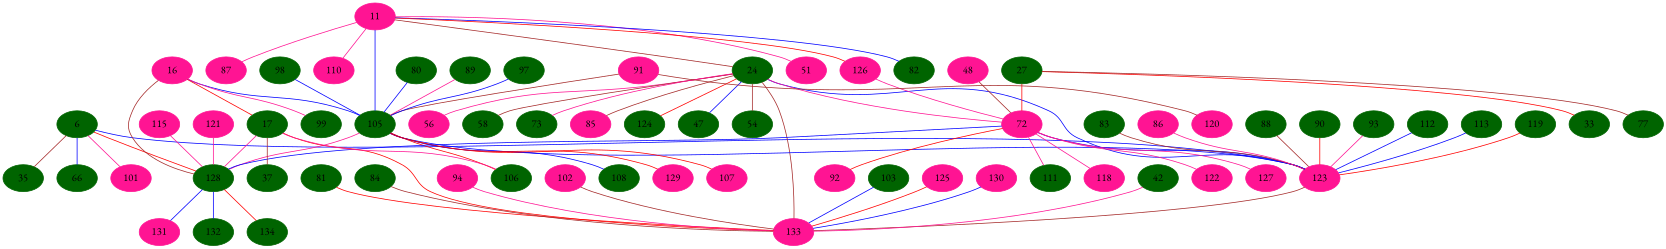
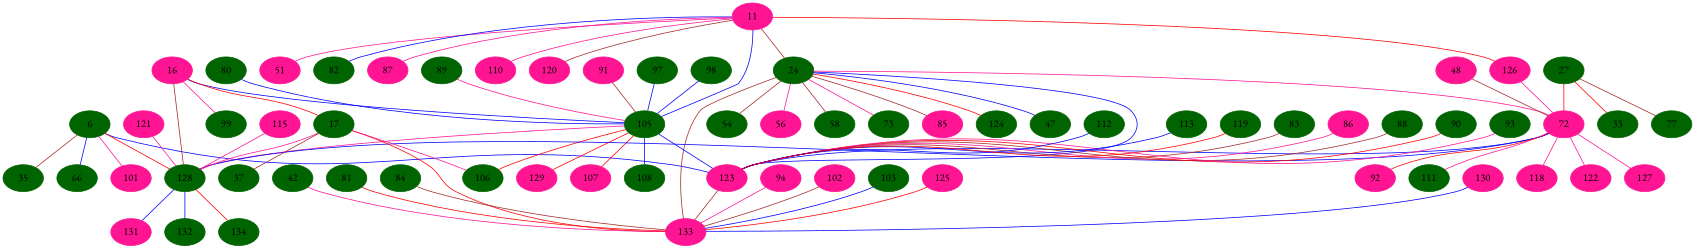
edge "91" -- "120": now "11" -- "120"
